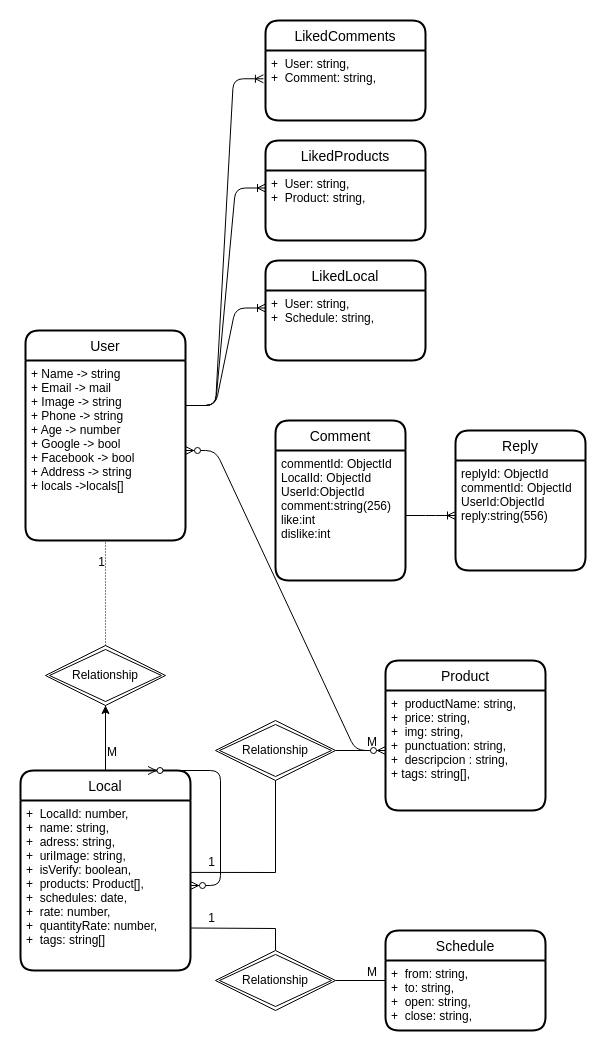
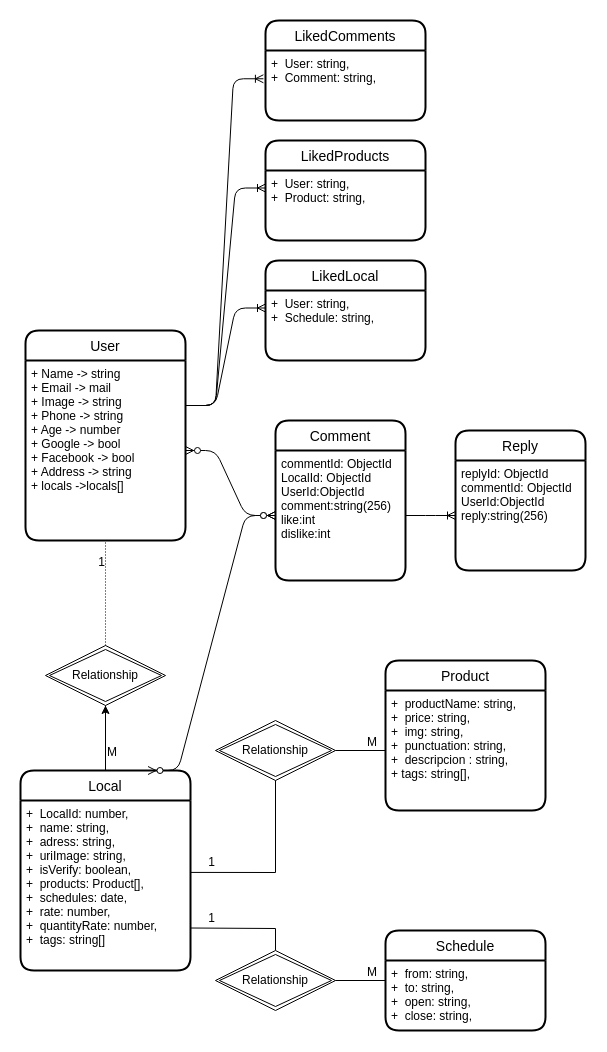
node "replyId: ObjectId commentId: ObjectId UserId:ObjectId reply:string(556)": label "replyId: ObjectId commentId: ObjectId UserId:ObjectId reply:string(556)" -> "replyId: ObjectId commentId: ObjectId UserId:ObjectId reply:string(256)"
edge "+ Name -> string + Email -> mail + Image -> string + Phone -> string + Age -> number + Google -> bool + Facebook -> bool + Address -> string + locals ->locals[]" -- "+ productName: string, + price: string, + img: string, + punctuation: string, + descripcion : string, + tags: string[],": now "+ Name -> string + Email -> mail + Image -> string + Phone -> string + Age -> number + Google -> bool + Facebook -> bool + Address -> string + locals ->locals[]" -- "commentId: ObjectId LocalId: ObjectId UserId:ObjectId comment:string(256) like:int dislike:int"
edge "Local" -- "+ LocalId: number, + name: string, + adress: string, + uriImage: string, + isVerify: boolean, + products: Product[], + schedules: date, + rate: number, + quantityRate: number, + tags: string[]": now "Local" -- "commentId: ObjectId LocalId: ObjectId UserId:ObjectId comment:string(256) like:int dislike:int"
